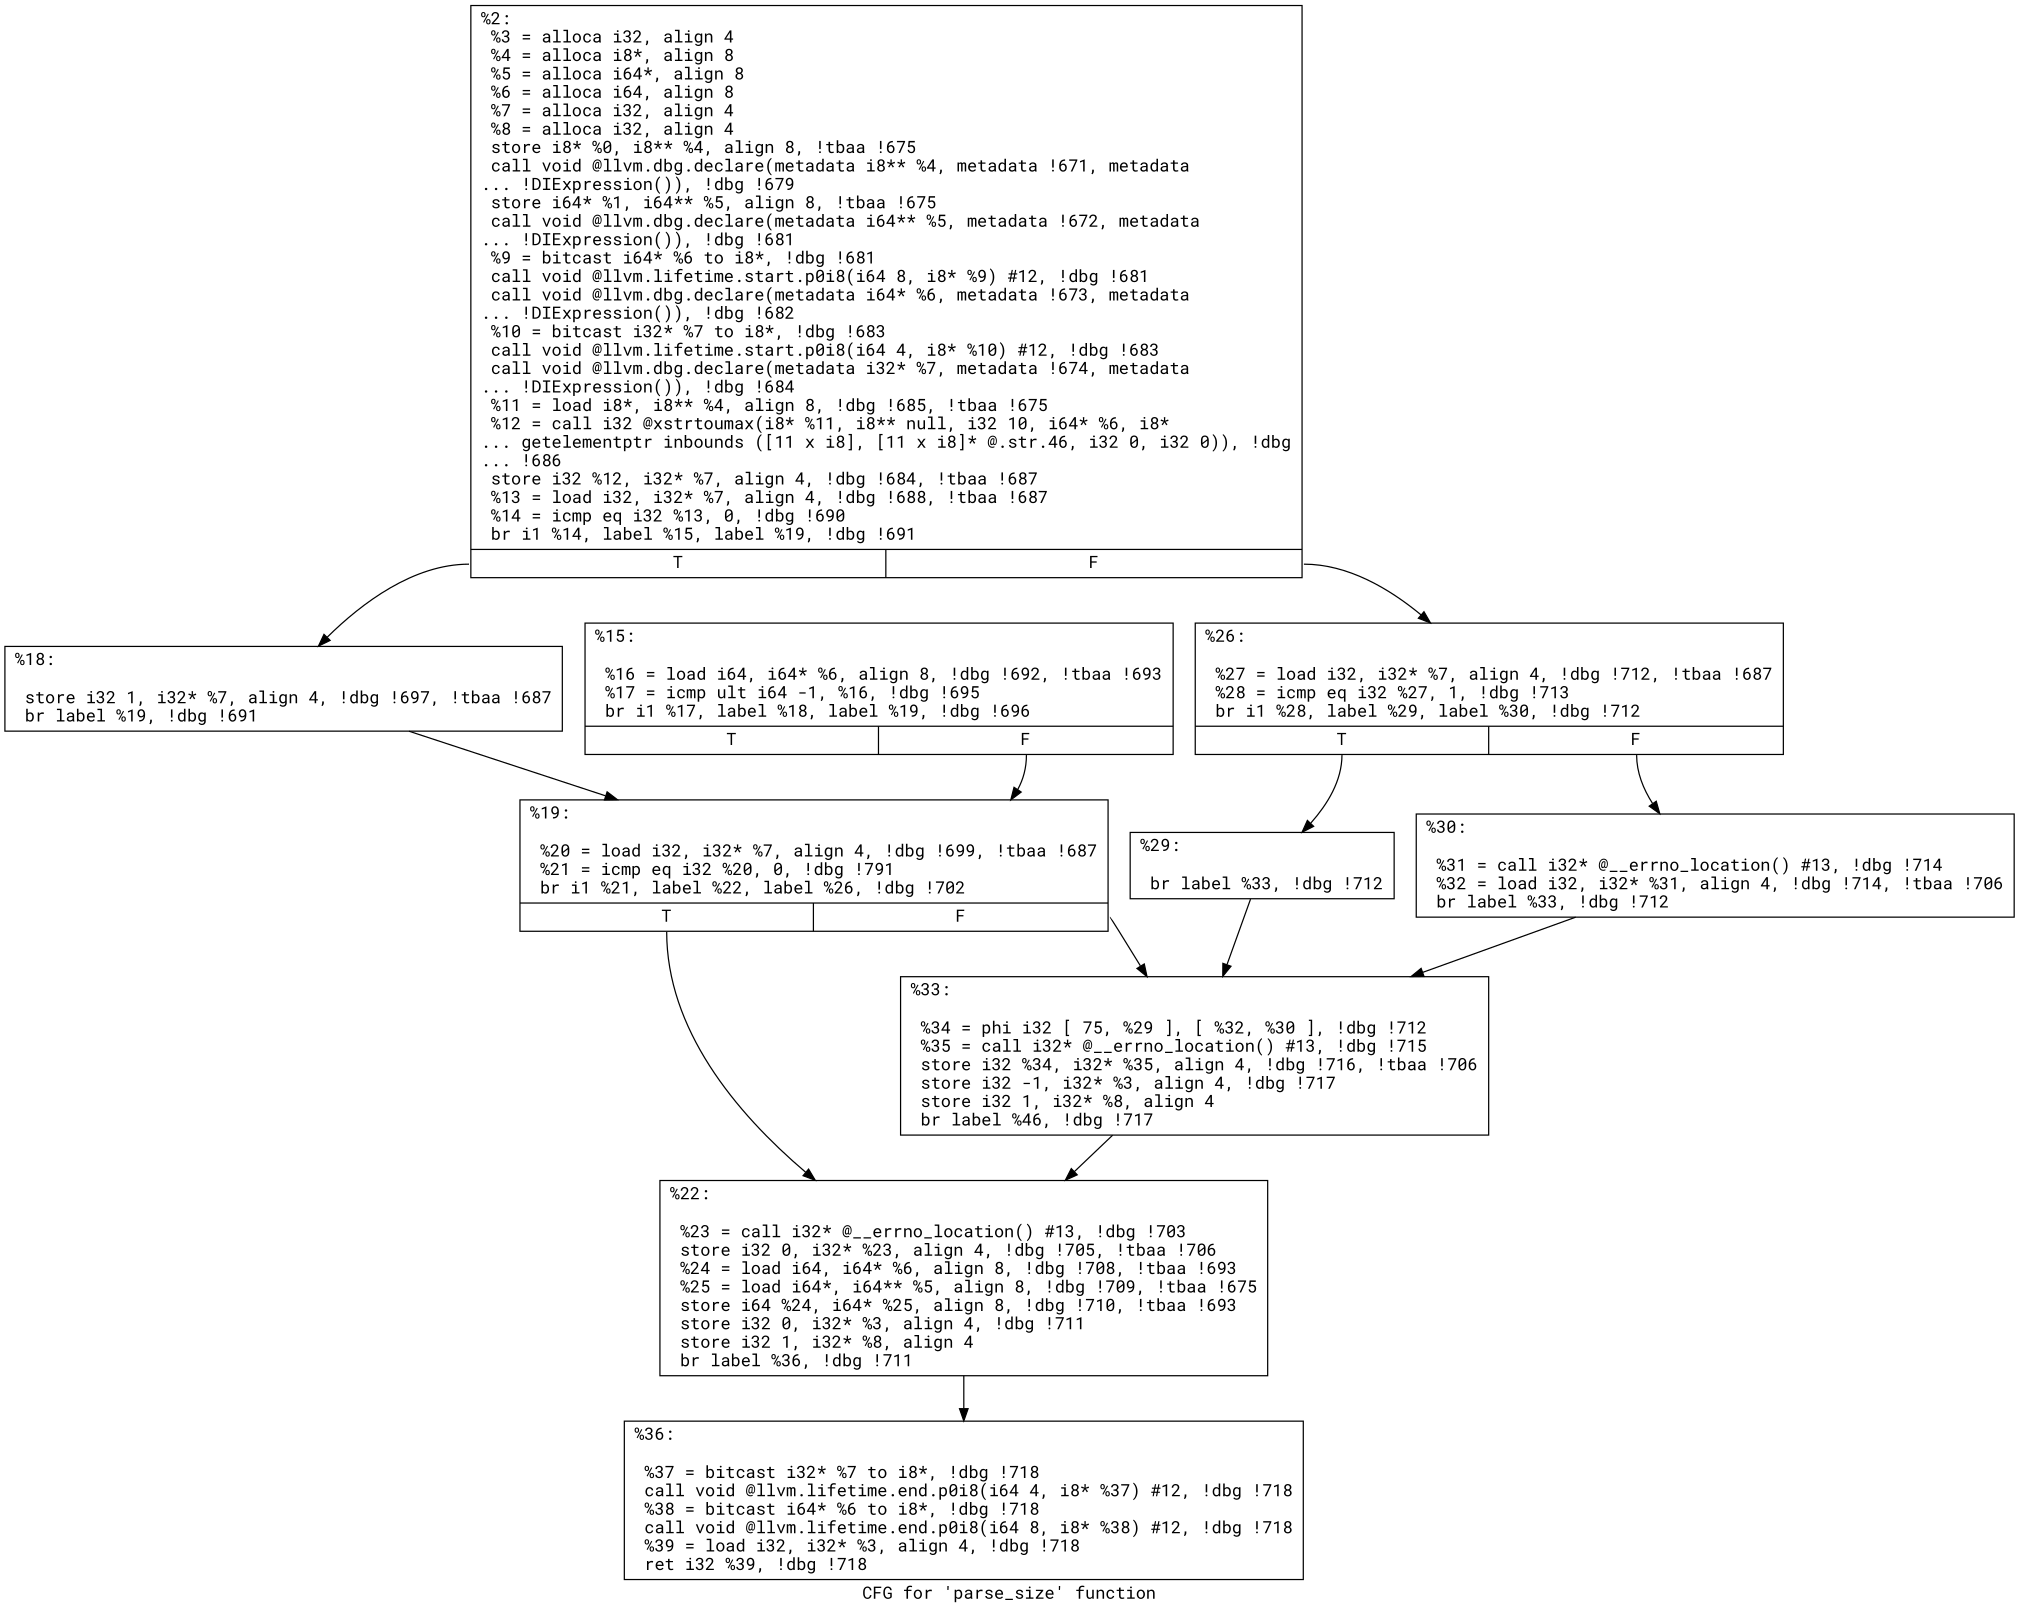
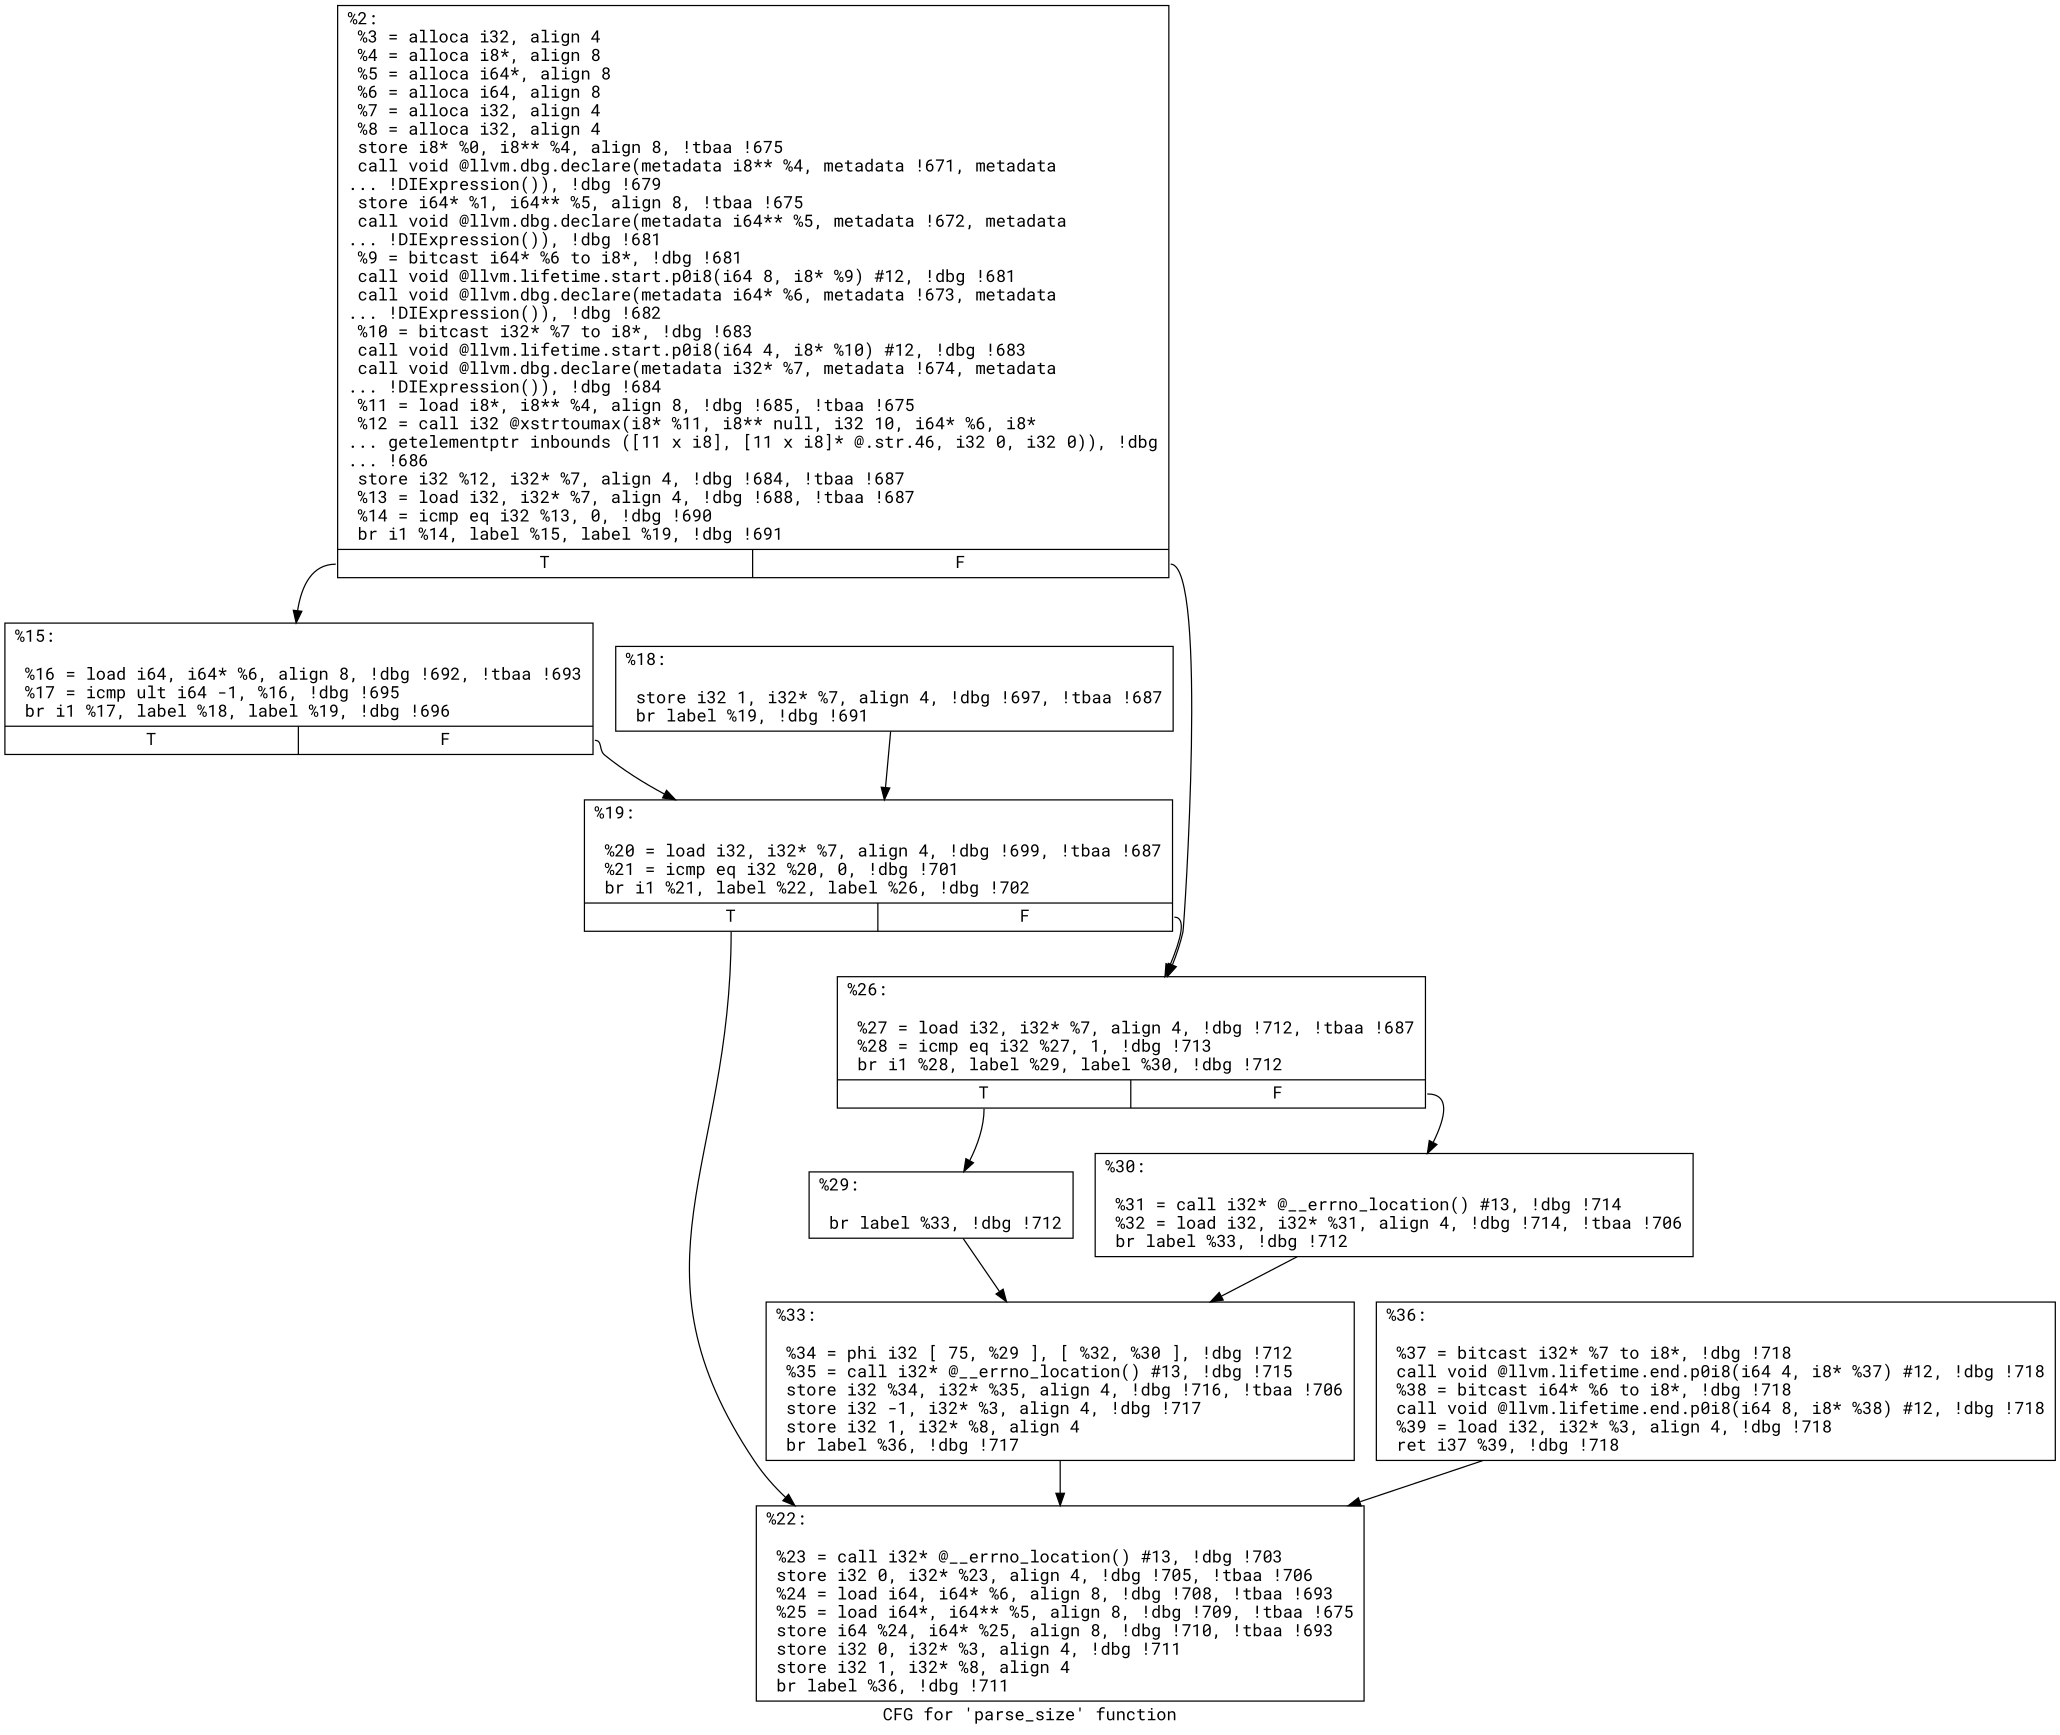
edge "%2:" -> "%18:": now "%2:" -> "%15:"
node "%19:": text "%21 = icmp eq i32 %20, 0, !dbg !791" -> "%21 = icmp eq i32 %20, 0, !dbg !701"
edge "%19:" -> "%33:": now "%19:" -> "%26:"
node "%33:": text "br label %46, !dbg !717" -> "br label %36, !dbg !717"
edge "%22:" -> "%36:": reversed
node "%36:": text "ret i32 %39, !dbg !718" -> "ret i37 %39, !dbg !718"
